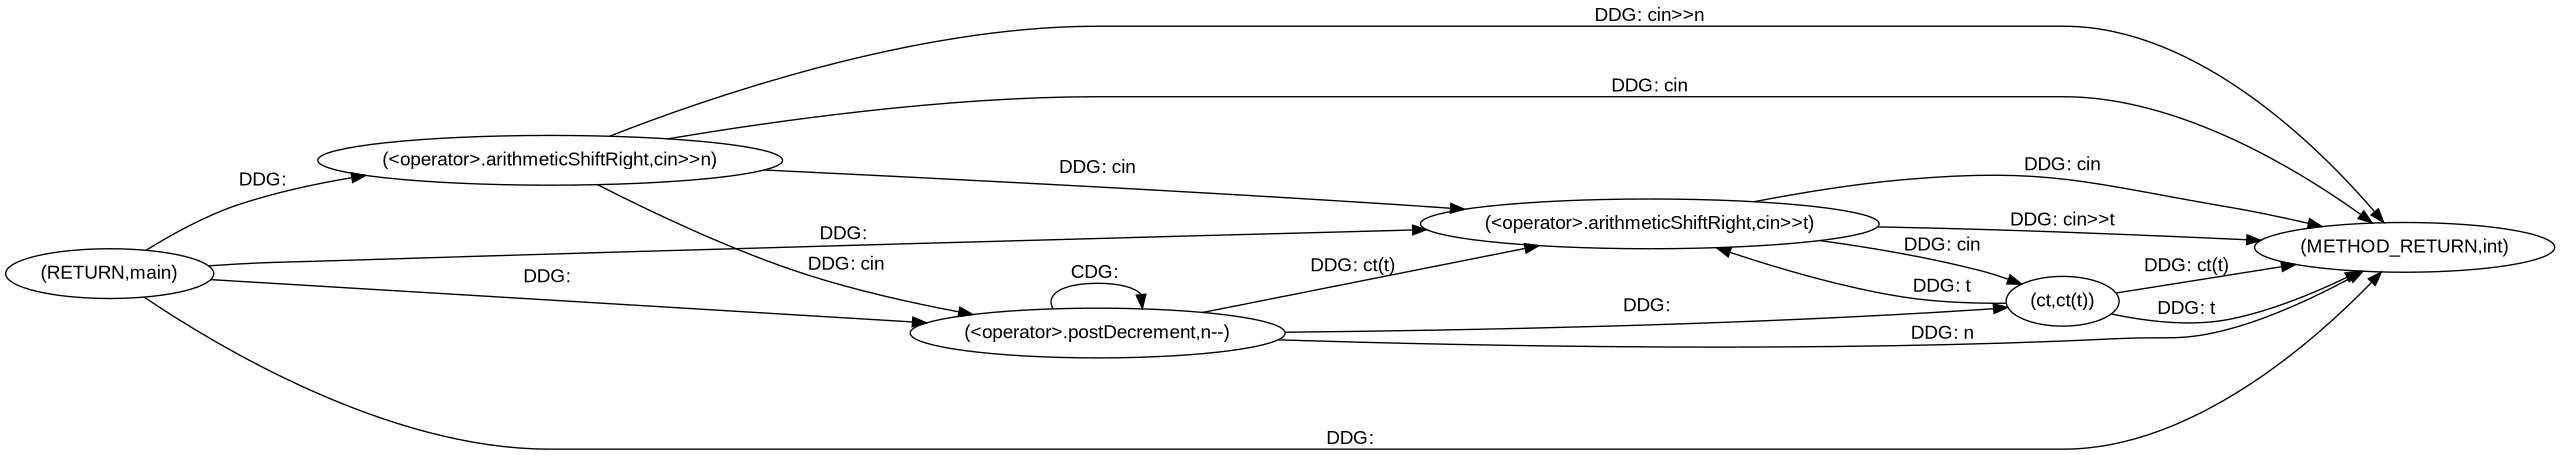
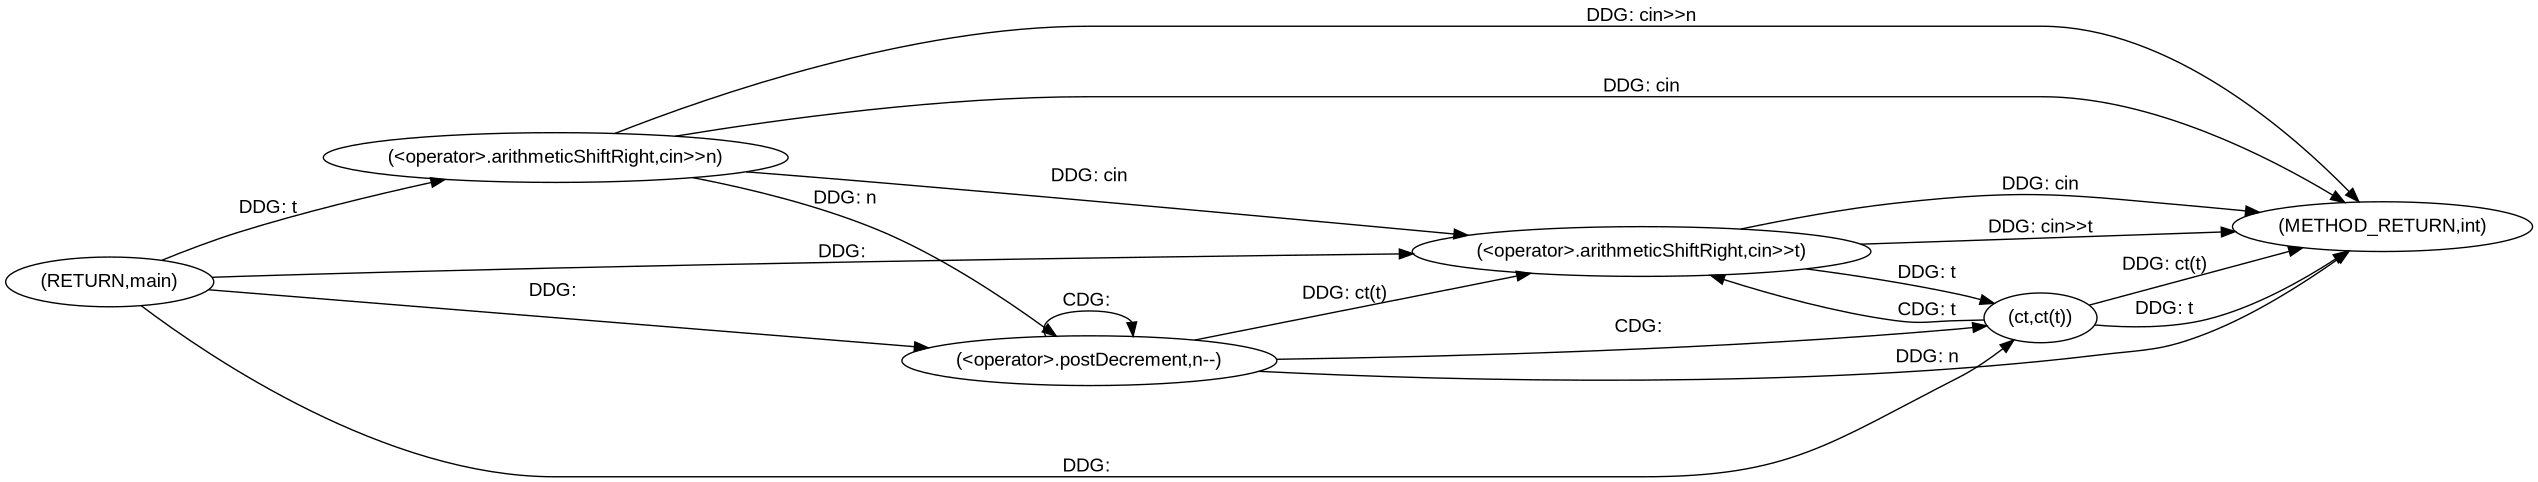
edge "(RETURN,main)" -> "(<operator>.arithmeticShiftRight,cin>>n)": label "DDG: " -> "DDG: t"
edge "(<operator>.arithmeticShiftRight,cin>>t)" -> "(ct,ct(t))": label "DDG: cin" -> "DDG: t"
edge "(<operator>.arithmeticShiftRight,cin>>n)" -> "(<operator>.postDecrement,n--)": label "DDG: cin" -> "DDG: n"
edge "(ct,ct(t))" -> "(<operator>.arithmeticShiftRight,cin>>t)": label "DDG: t" -> "CDG: t"
edge "(<operator>.postDecrement,n--)" -> "(ct,ct(t))": label "DDG: " -> "CDG: "
edge "(RETURN,main)" -> "(METHOD_RETURN,int)": now "(RETURN,main)" -> "(ct,ct(t))"
